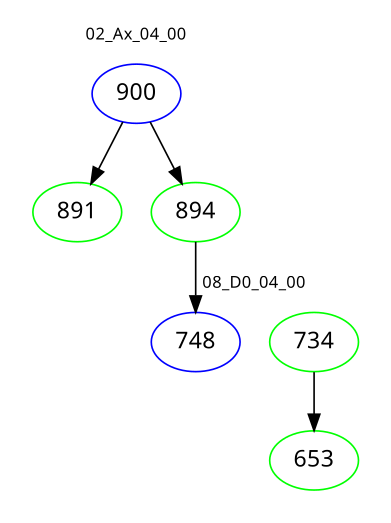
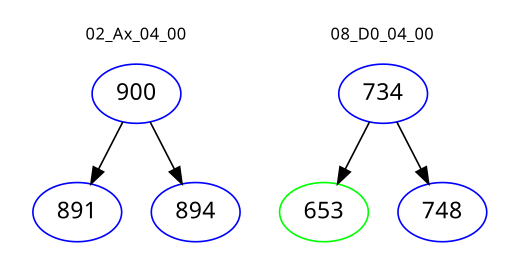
node "891": color green -> blue
node "894": color green -> blue
edge "894" -> "748": now "734" -> "748"
node "734": color green -> blue
